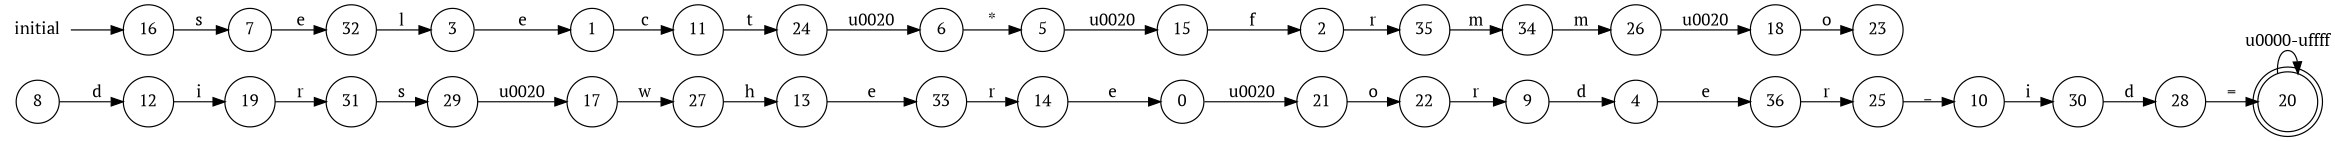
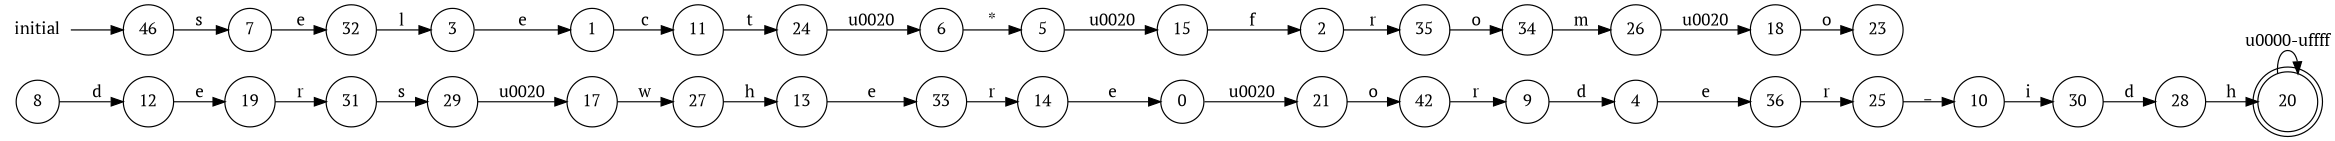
edge "35" -> "34": label "m" -> "o"
node "16": label "16" -> "46"
edge "12" -> "19": label "i" -> "e"
edge "28" -> "20": label "=" -> "h"
node "22": label "22" -> "42"
